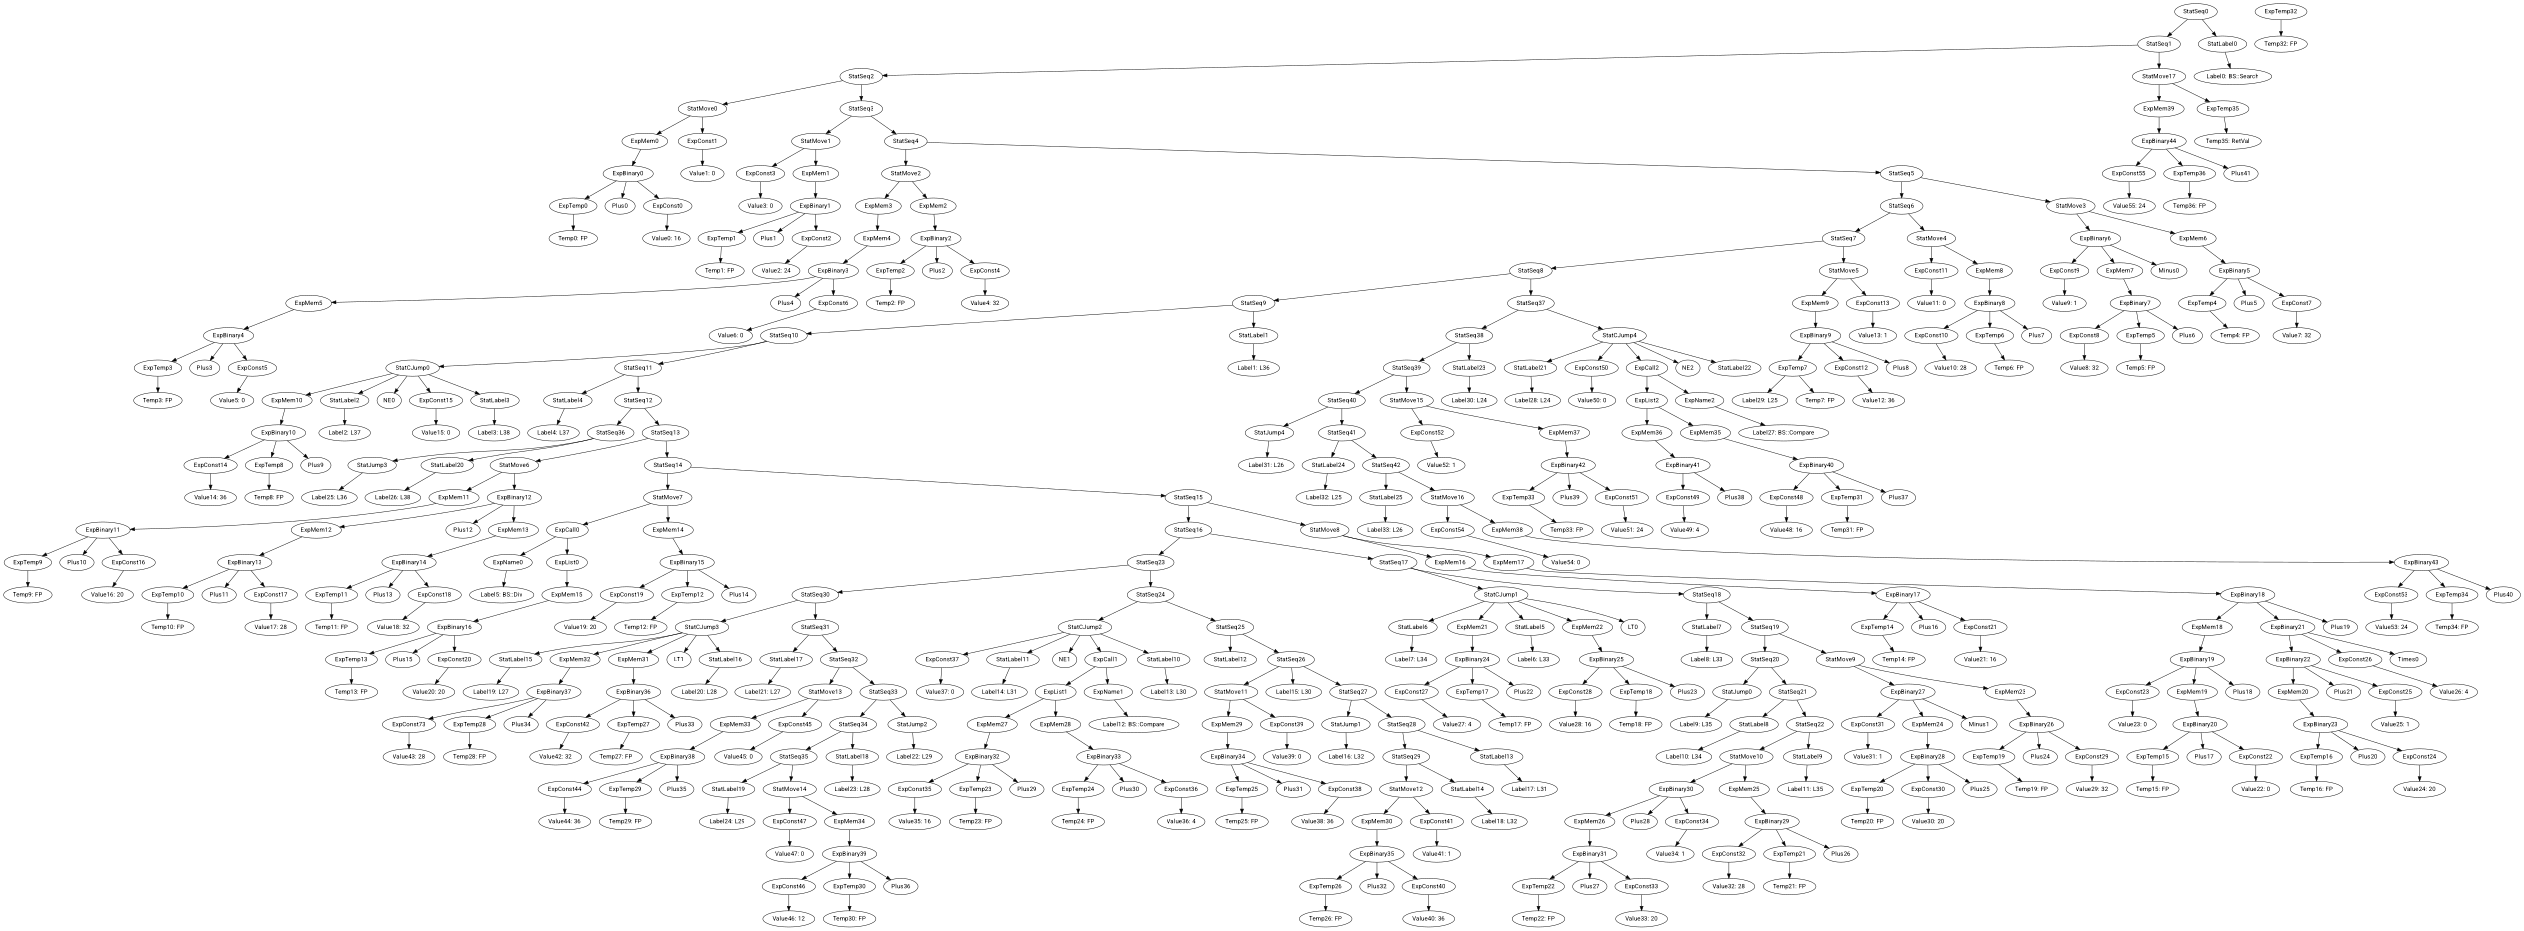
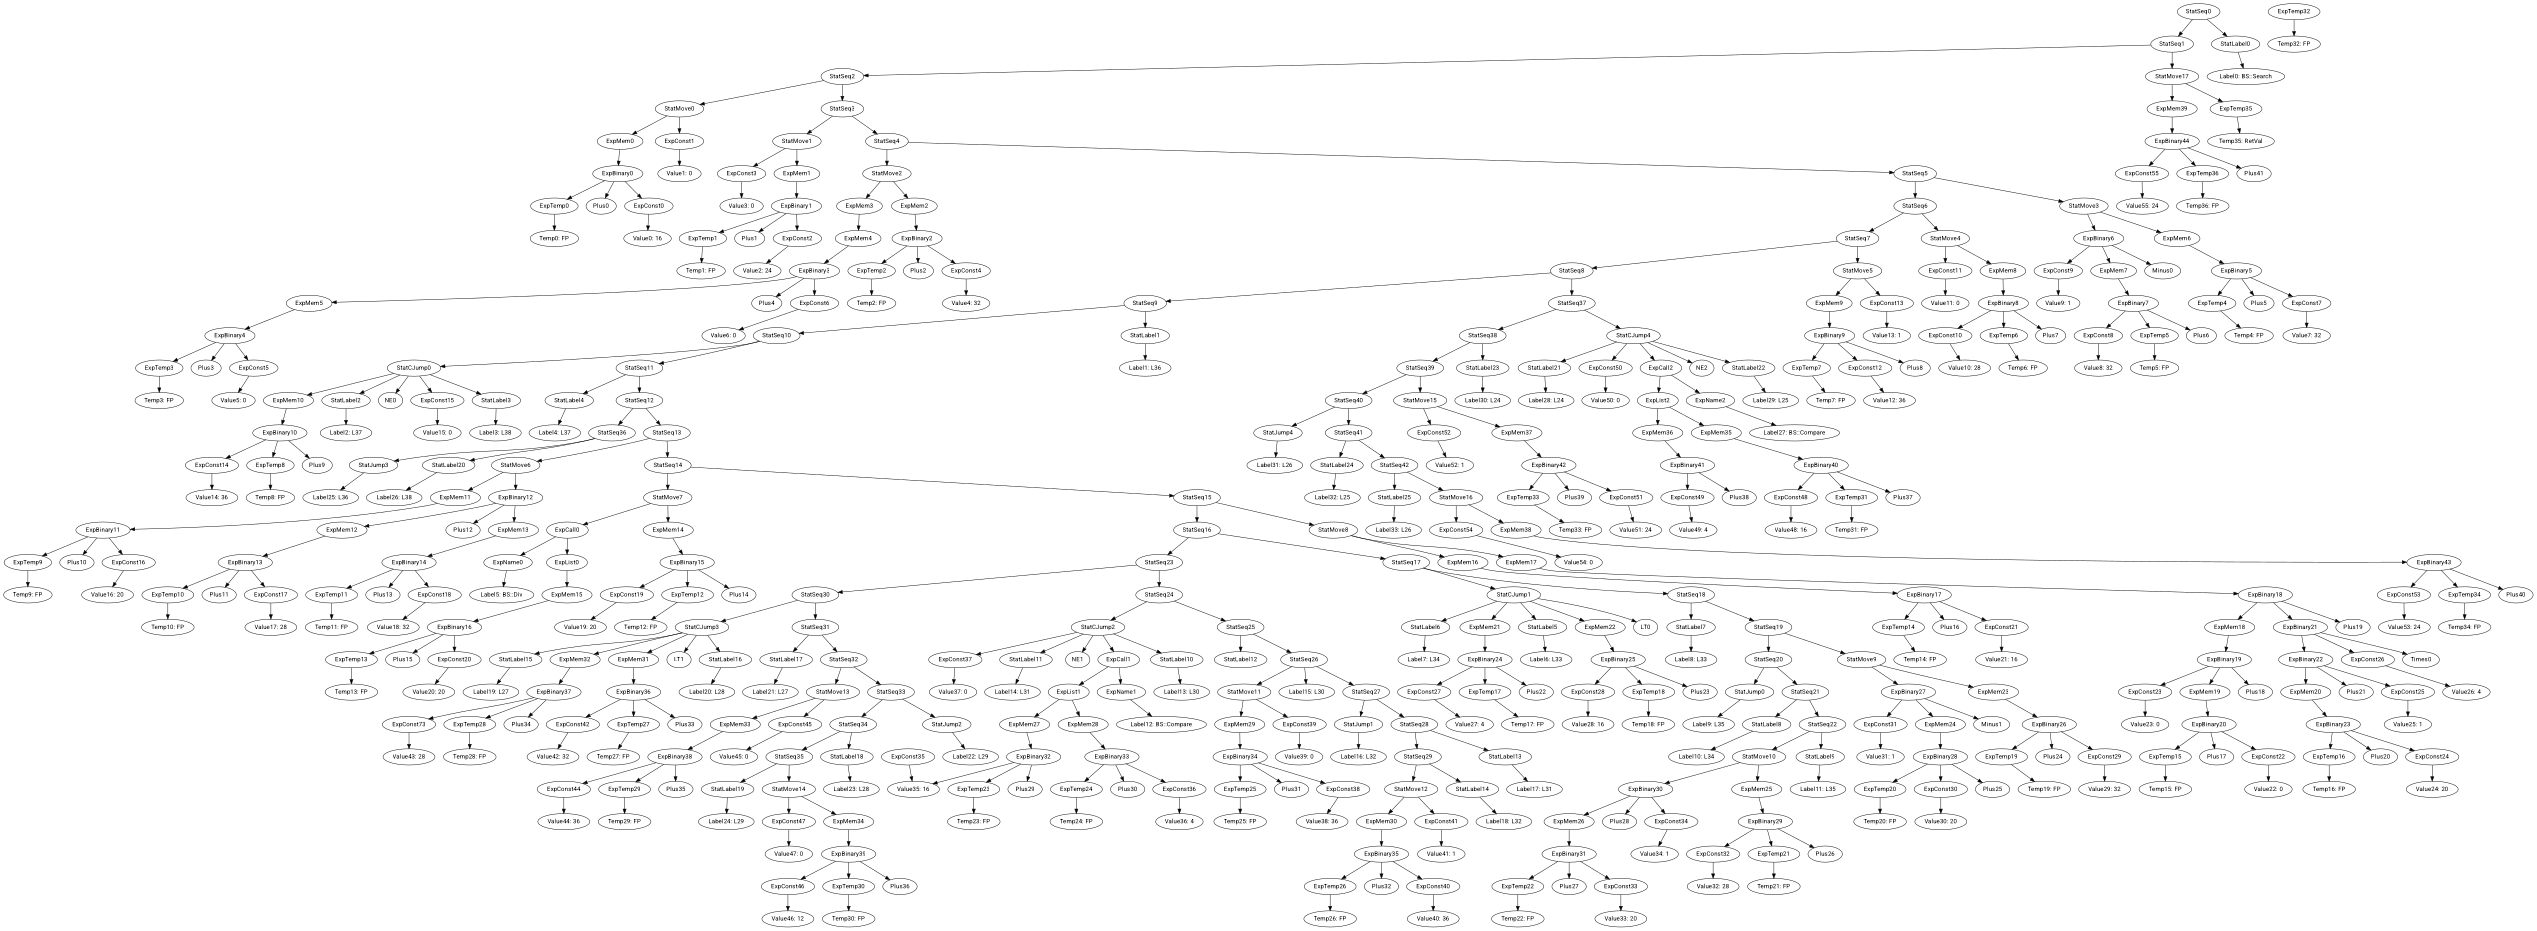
edge "ExpTemp7" -> "Label29: L25": now "StatLabel22" -> "Label29: L25"
edge "ExpBinary32" -> "ExpConst35": now "ExpBinary32" -> "Value35: 16"
